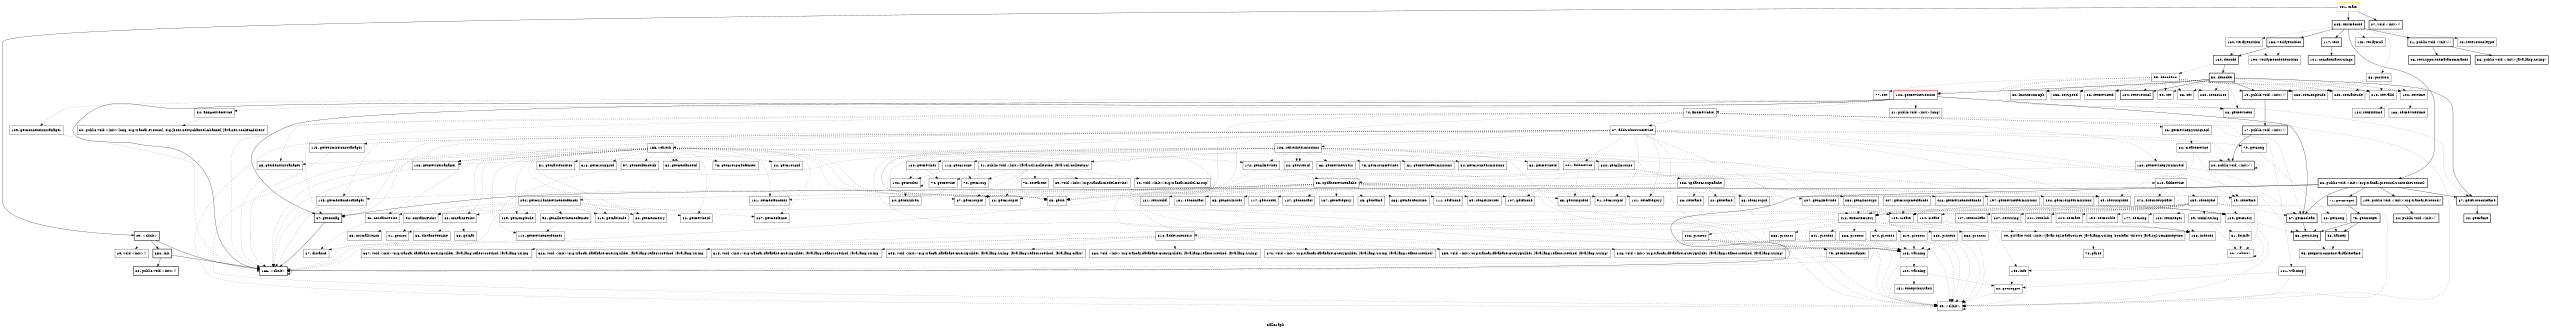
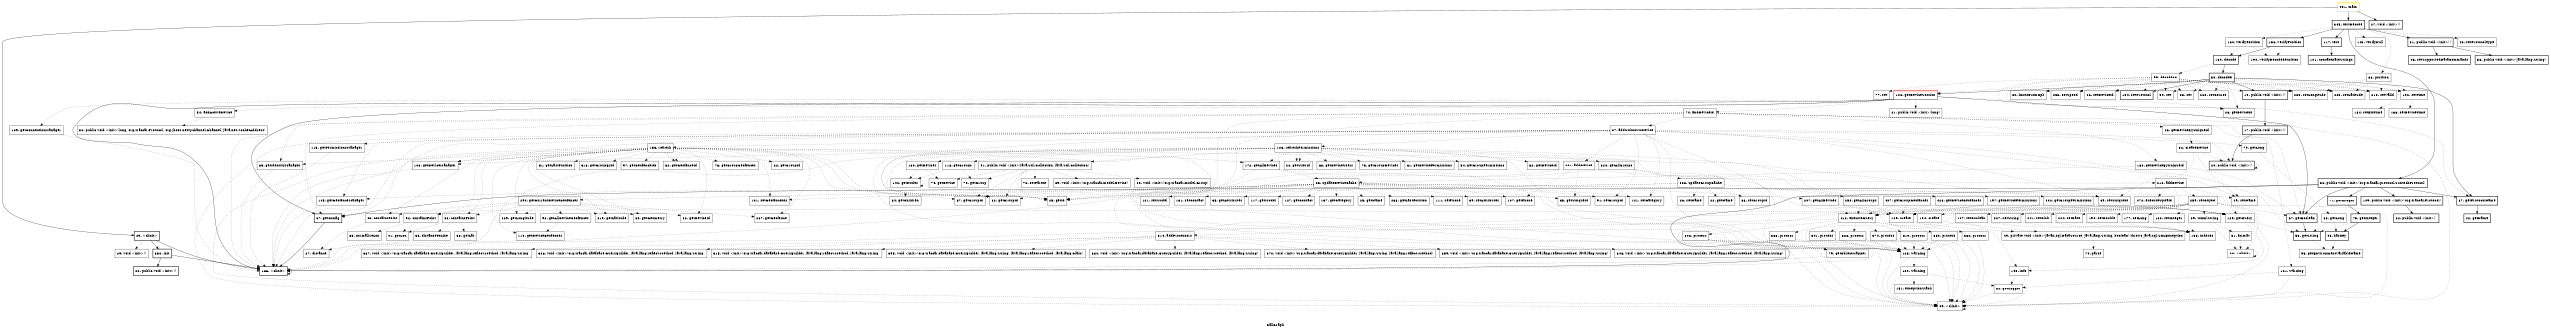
edge "75: getInteger" -> "53: getString": style solid -> dotted
